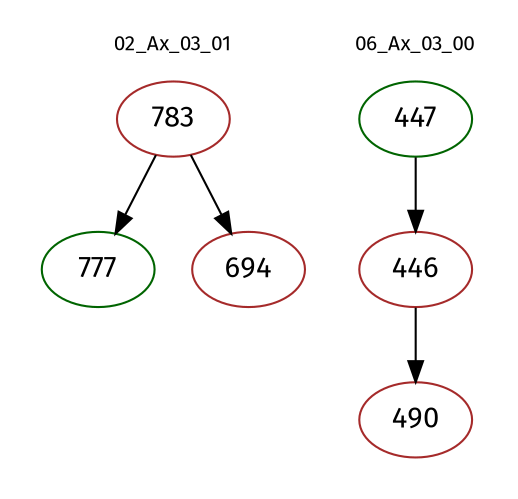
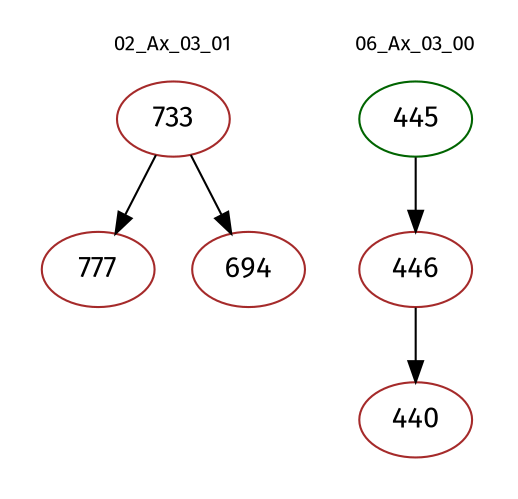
node "783": label "783" -> "733"
node "447": label "447" -> "445"
node "777": color darkgreen -> brown
node "490": label "490" -> "440"
